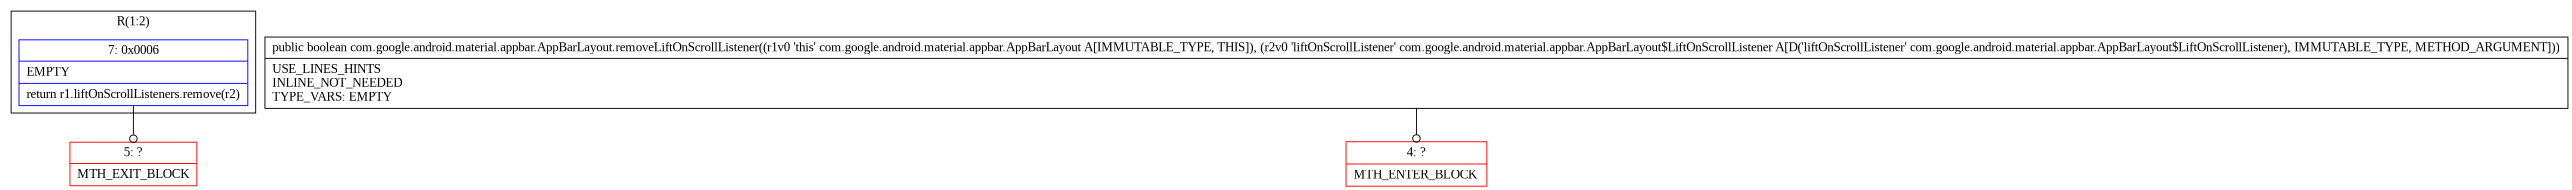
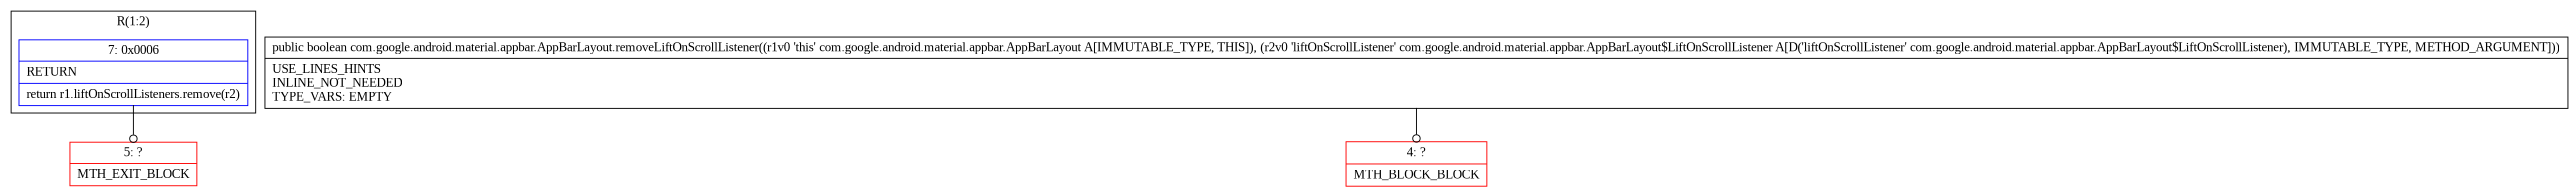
node "7: 0x0006": text "EMPTY" -> "RETURN"
node "4: ?": text "MTH_ENTER_BLOCK" -> "MTH_BLOCK_BLOCK"
